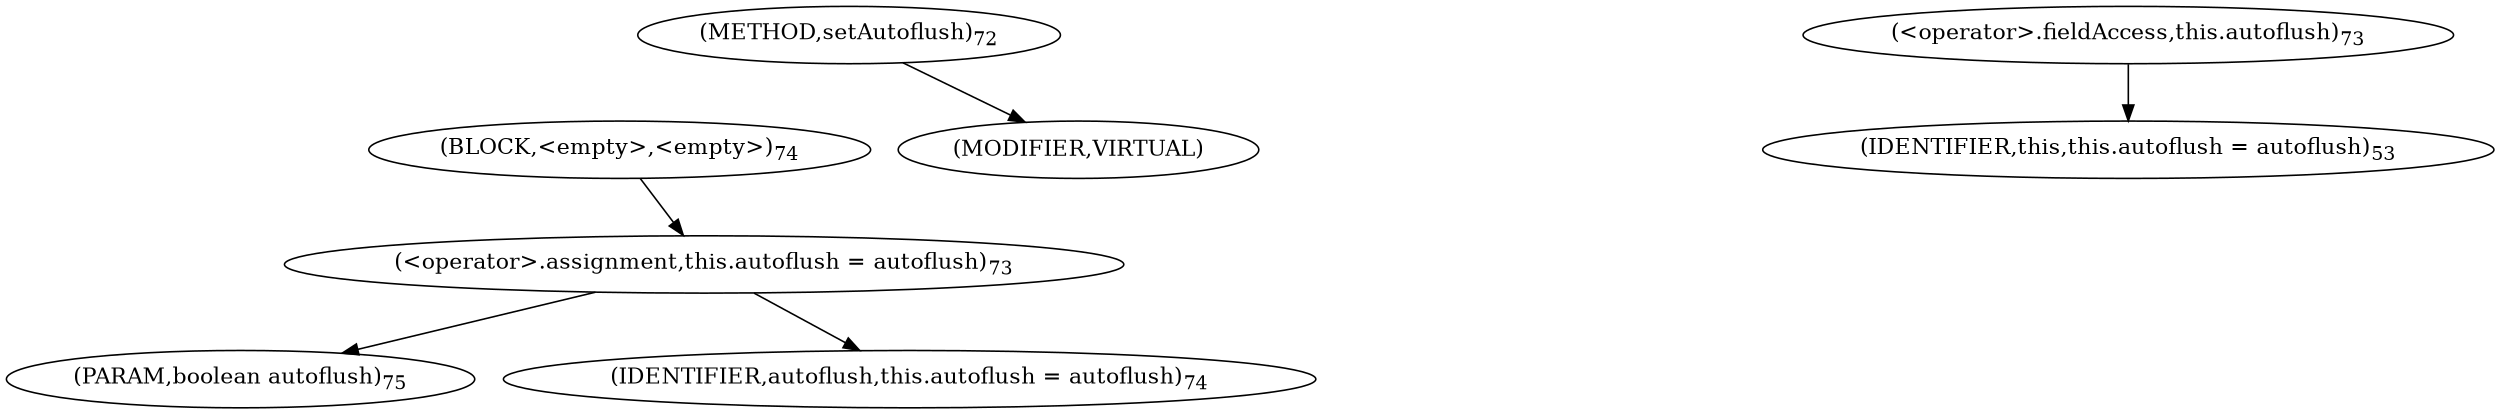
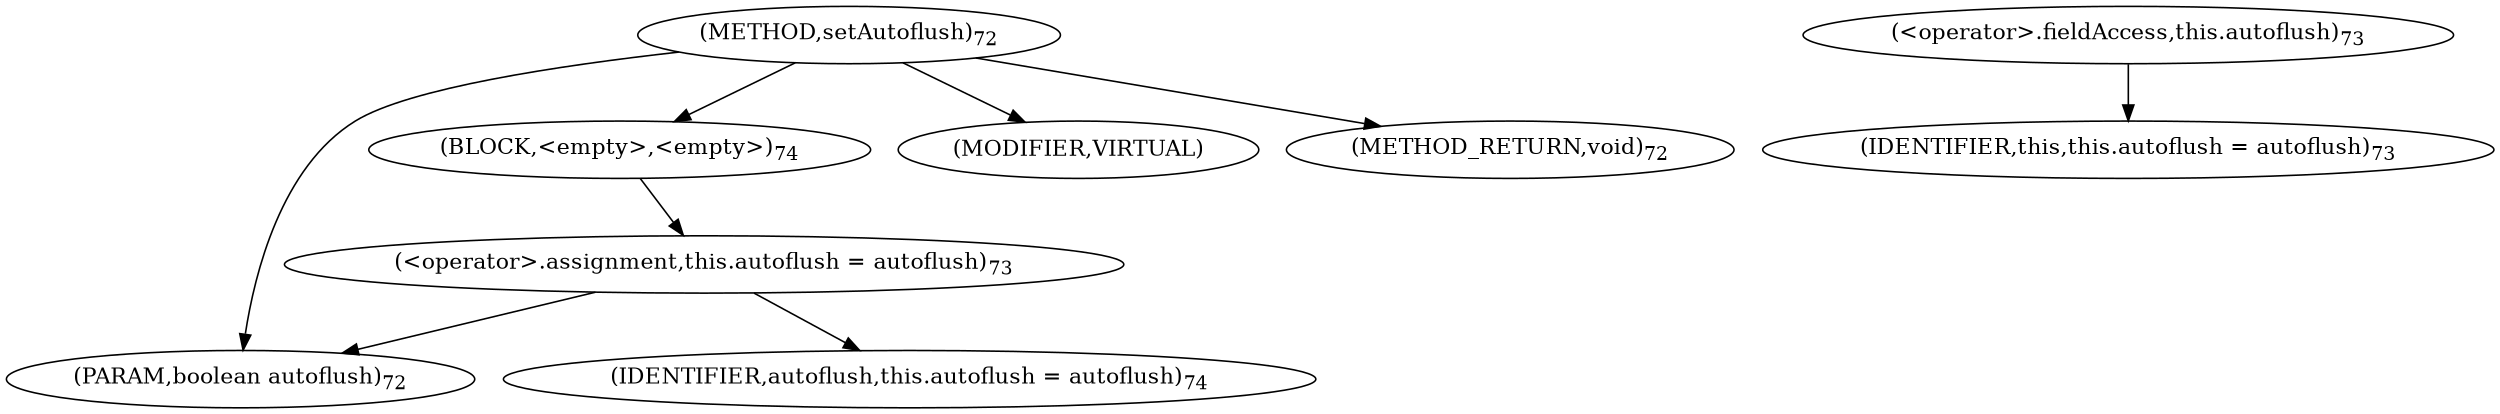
edge "(METHOD,setAutoflush)" -> "(BLOCK,<empty>,<empty>)": added
edge "(METHOD,setAutoflush)" -> "(PARAM,boolean autoflush)": added
node "(IDENTIFIER,this,this.autoflush = autoflush)": text "53" -> "73"
node "(METHOD_RETURN,void)": added
node "(PARAM,boolean autoflush)": text "75" -> "72"
